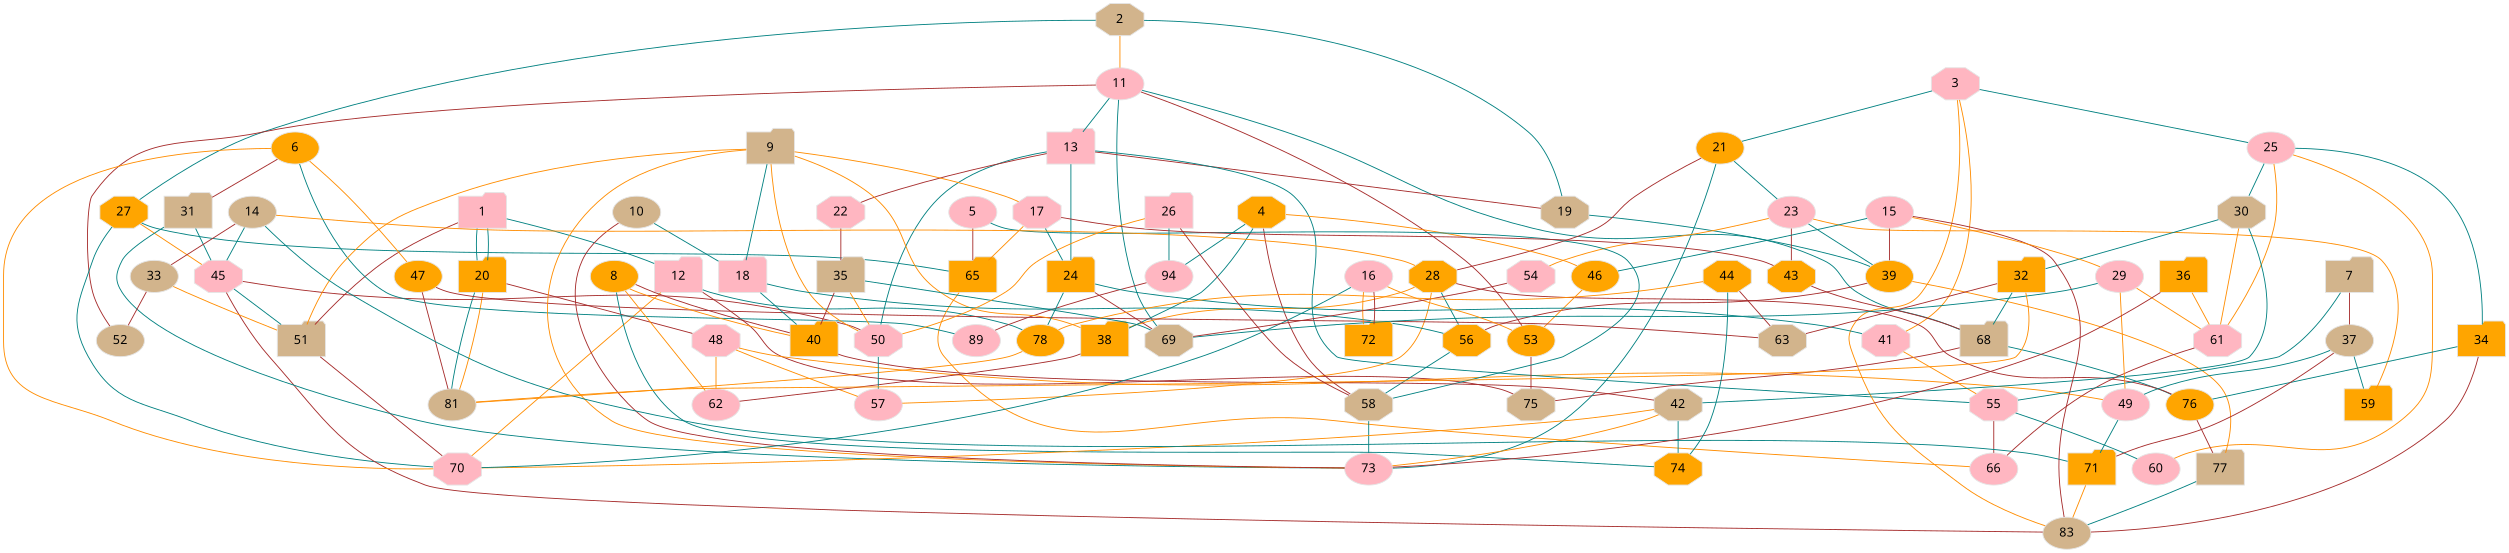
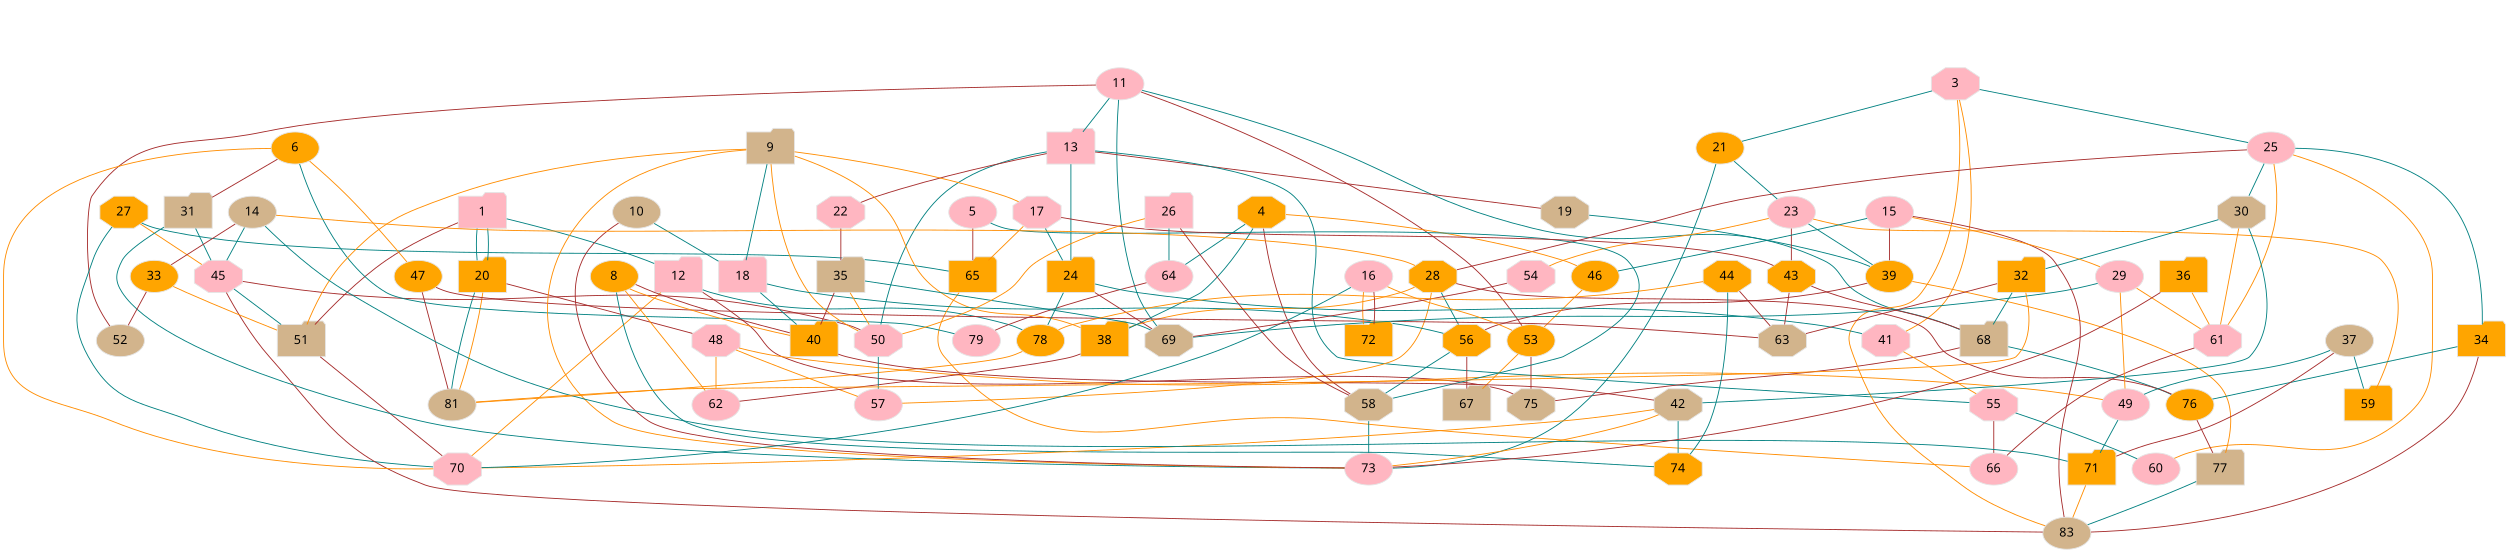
node "2": removed
edge "21" -- "28": now "25" -- "28"
node "33": fillcolor tan -> orange
node "94": label "94" -> "64"
node "7": removed
edge "43" -- "63": added
node "89": label "89" -> "79"
node "67": added
